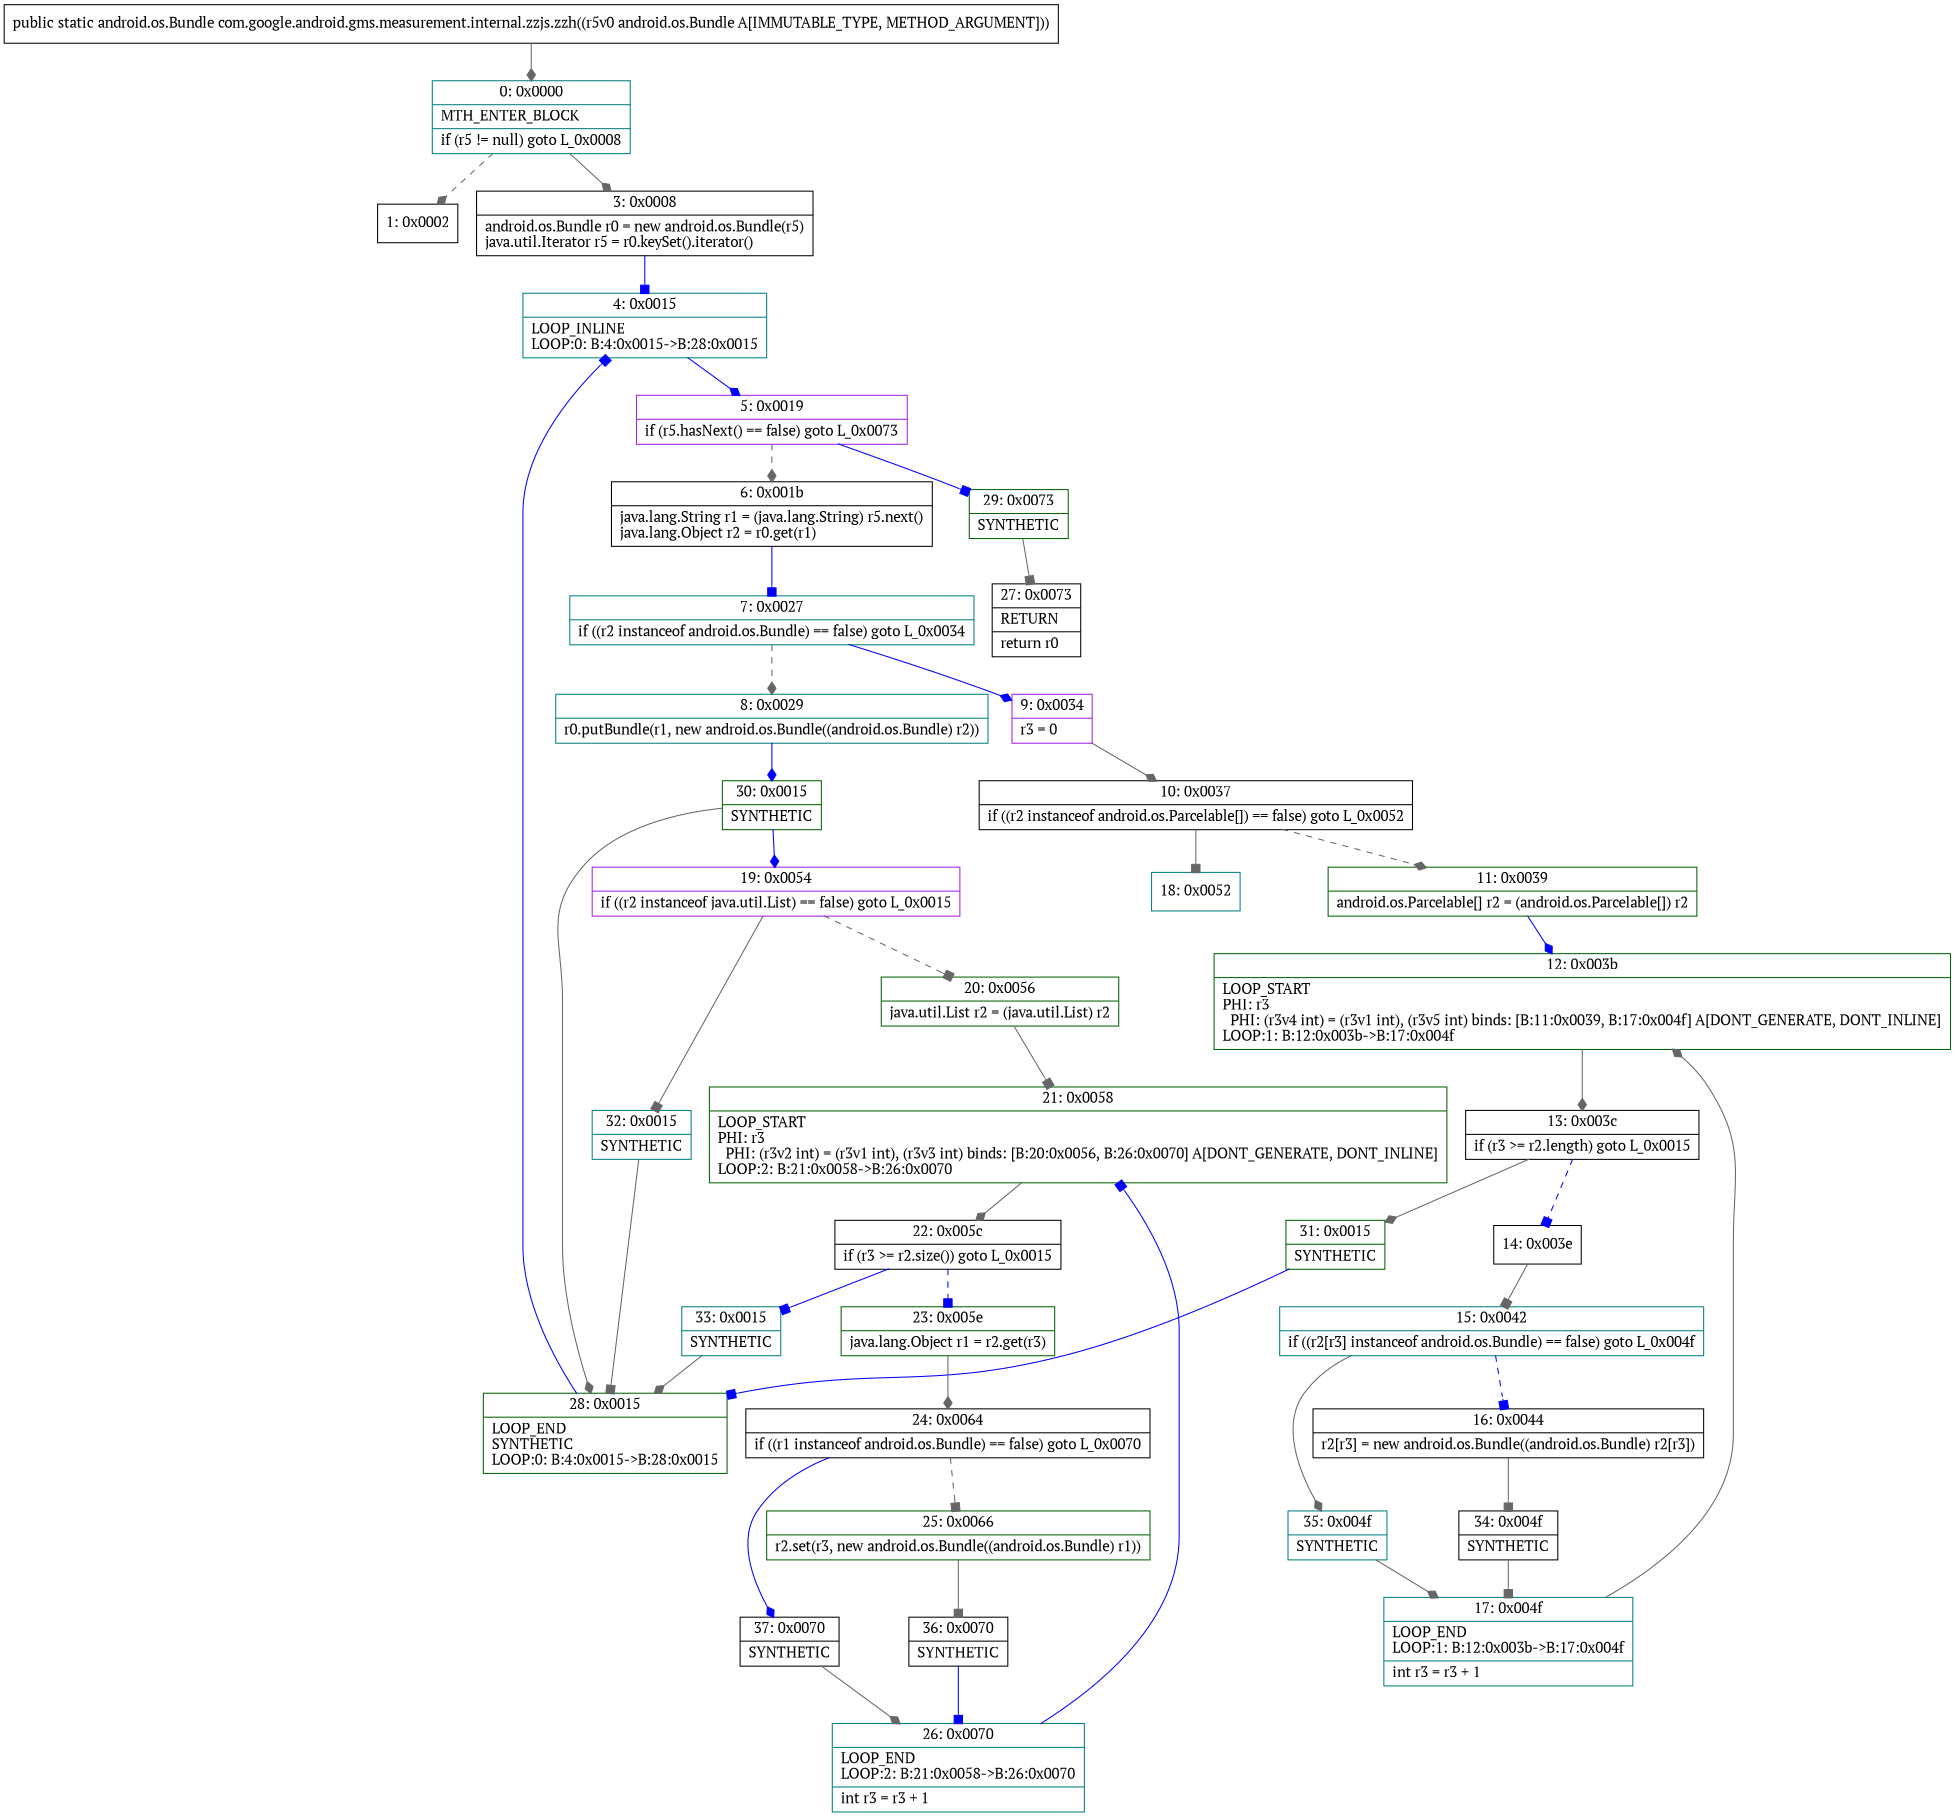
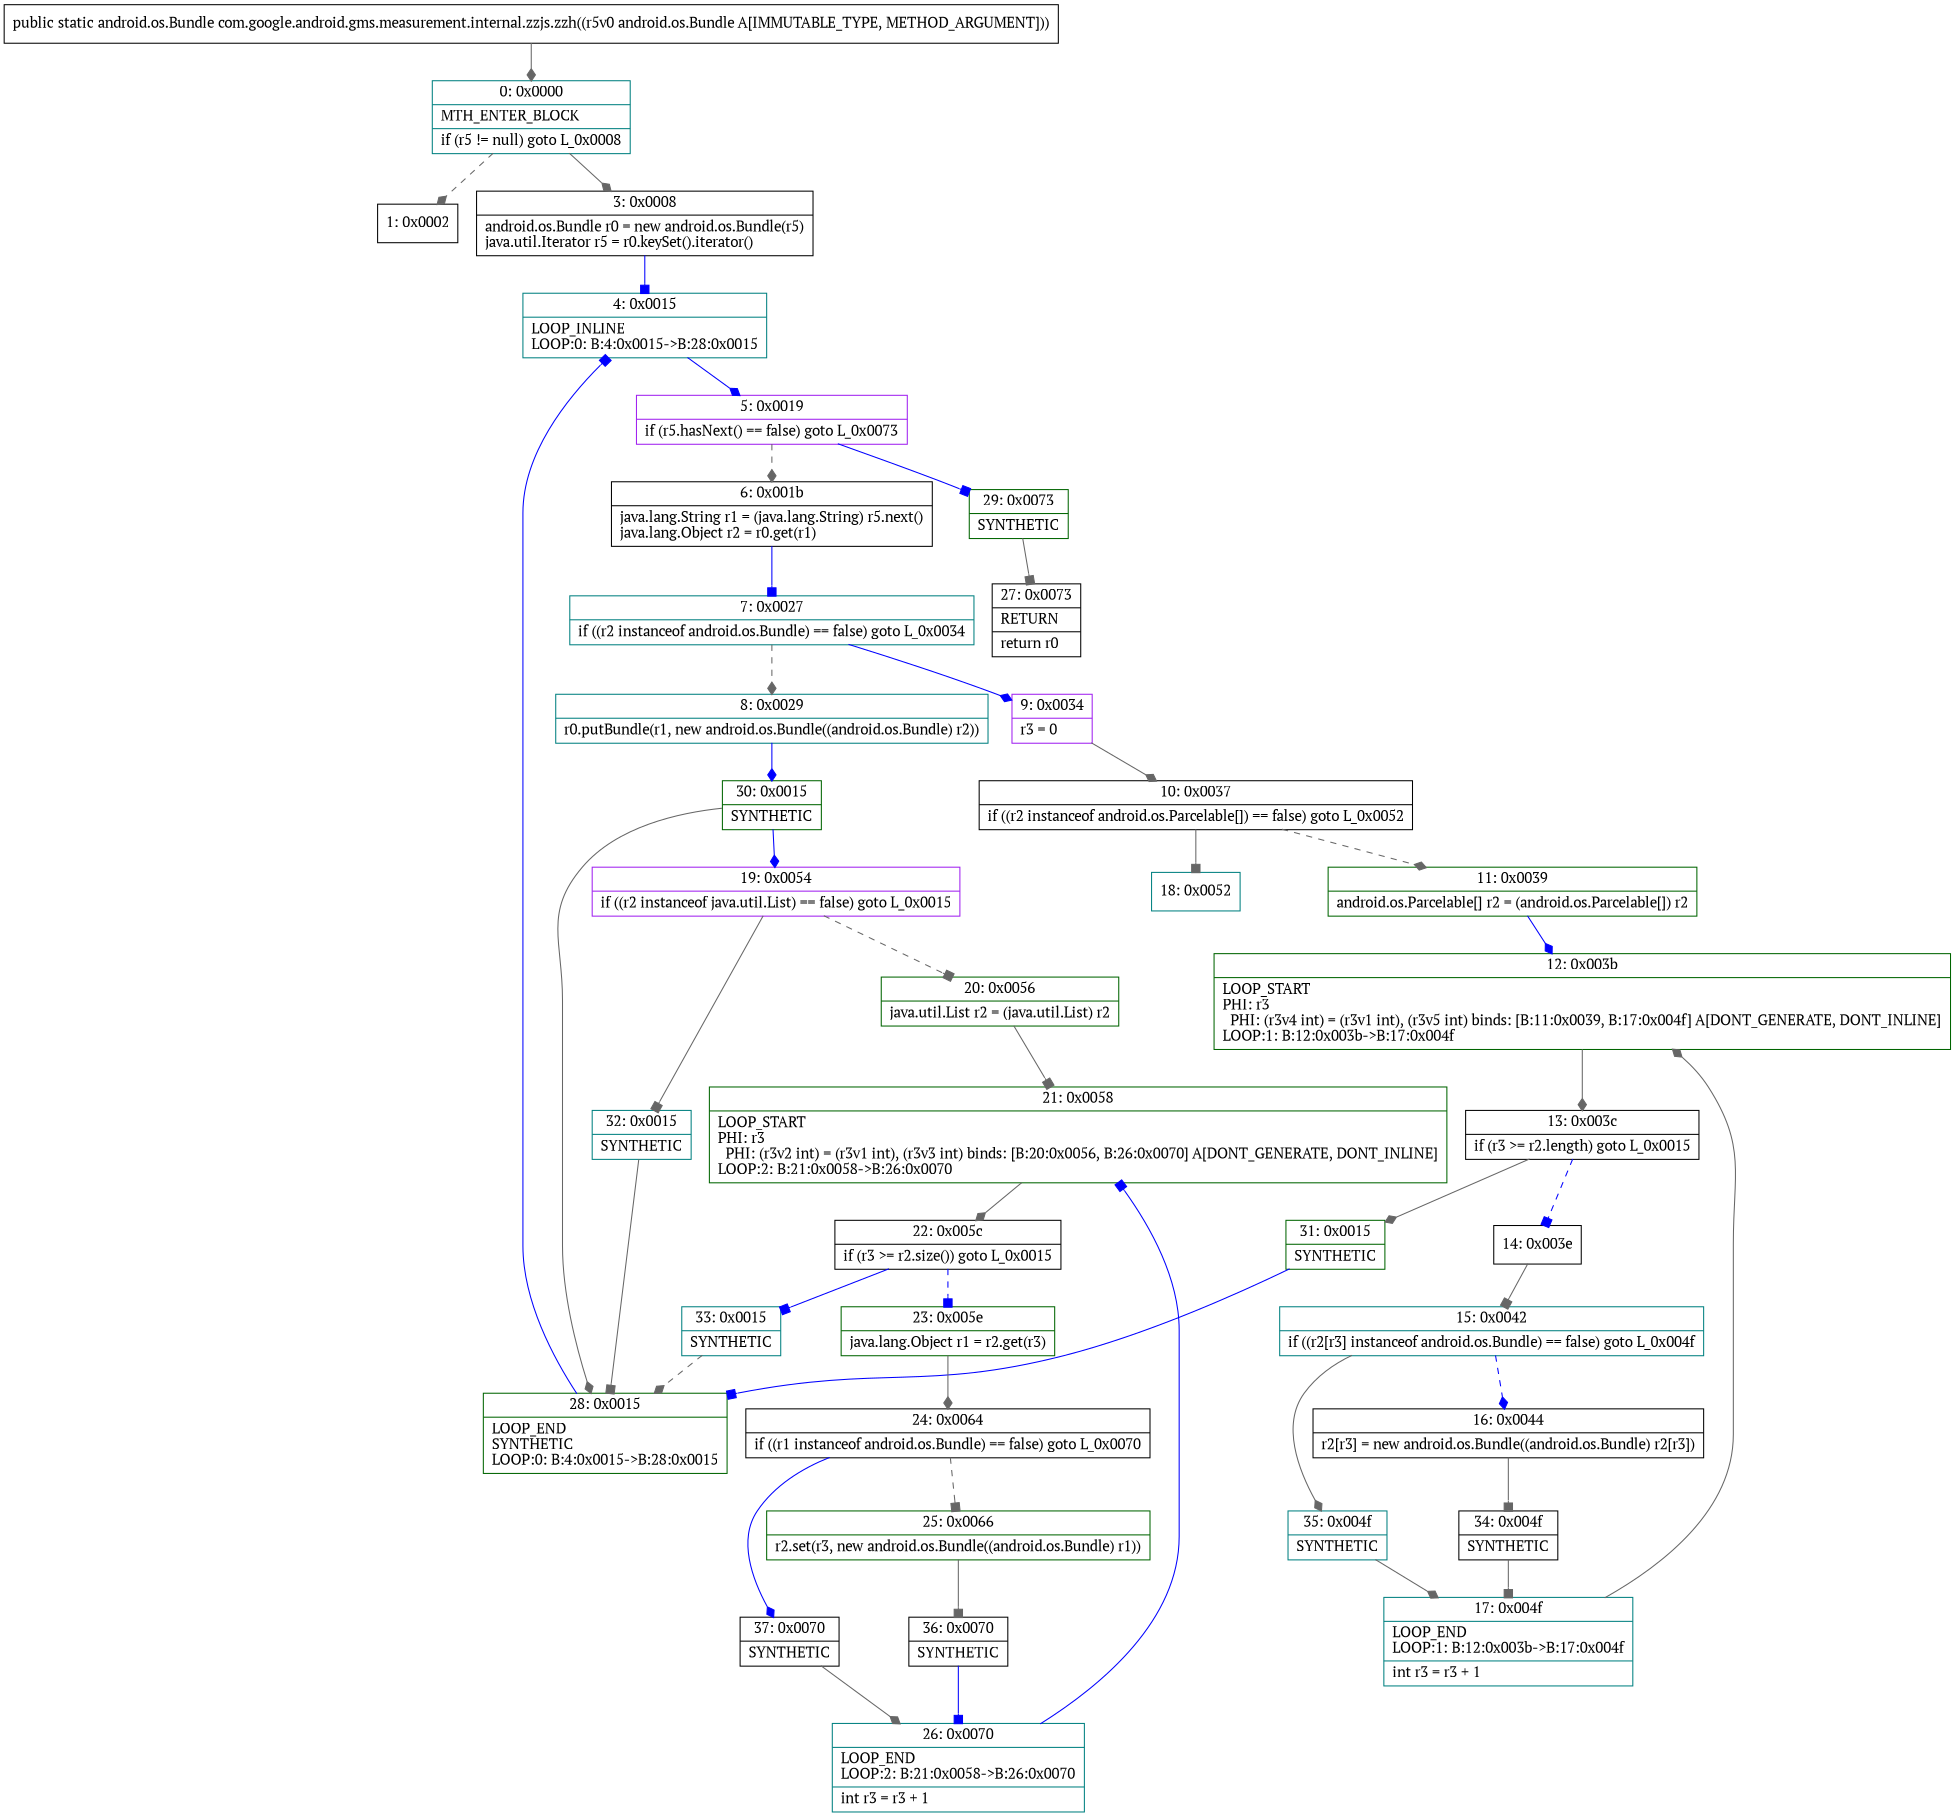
edge "33: 0x0015" -> "28: 0x0015": style solid -> dashed
edge "15: 0x0042" -> "16: 0x0044": arrowhead box -> diamond
